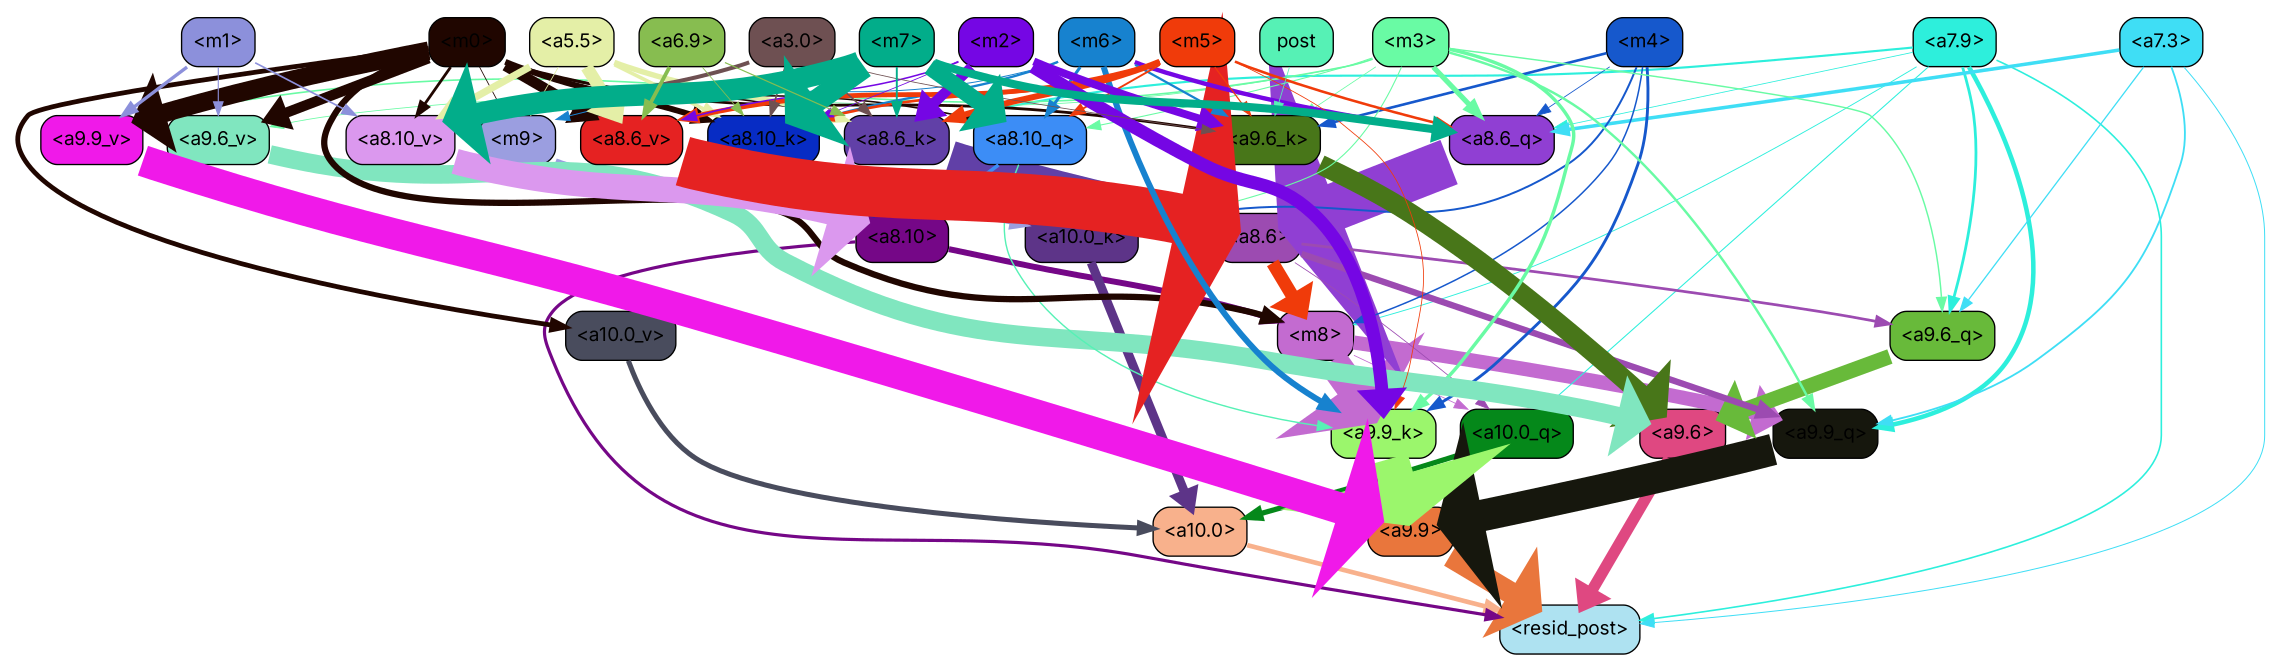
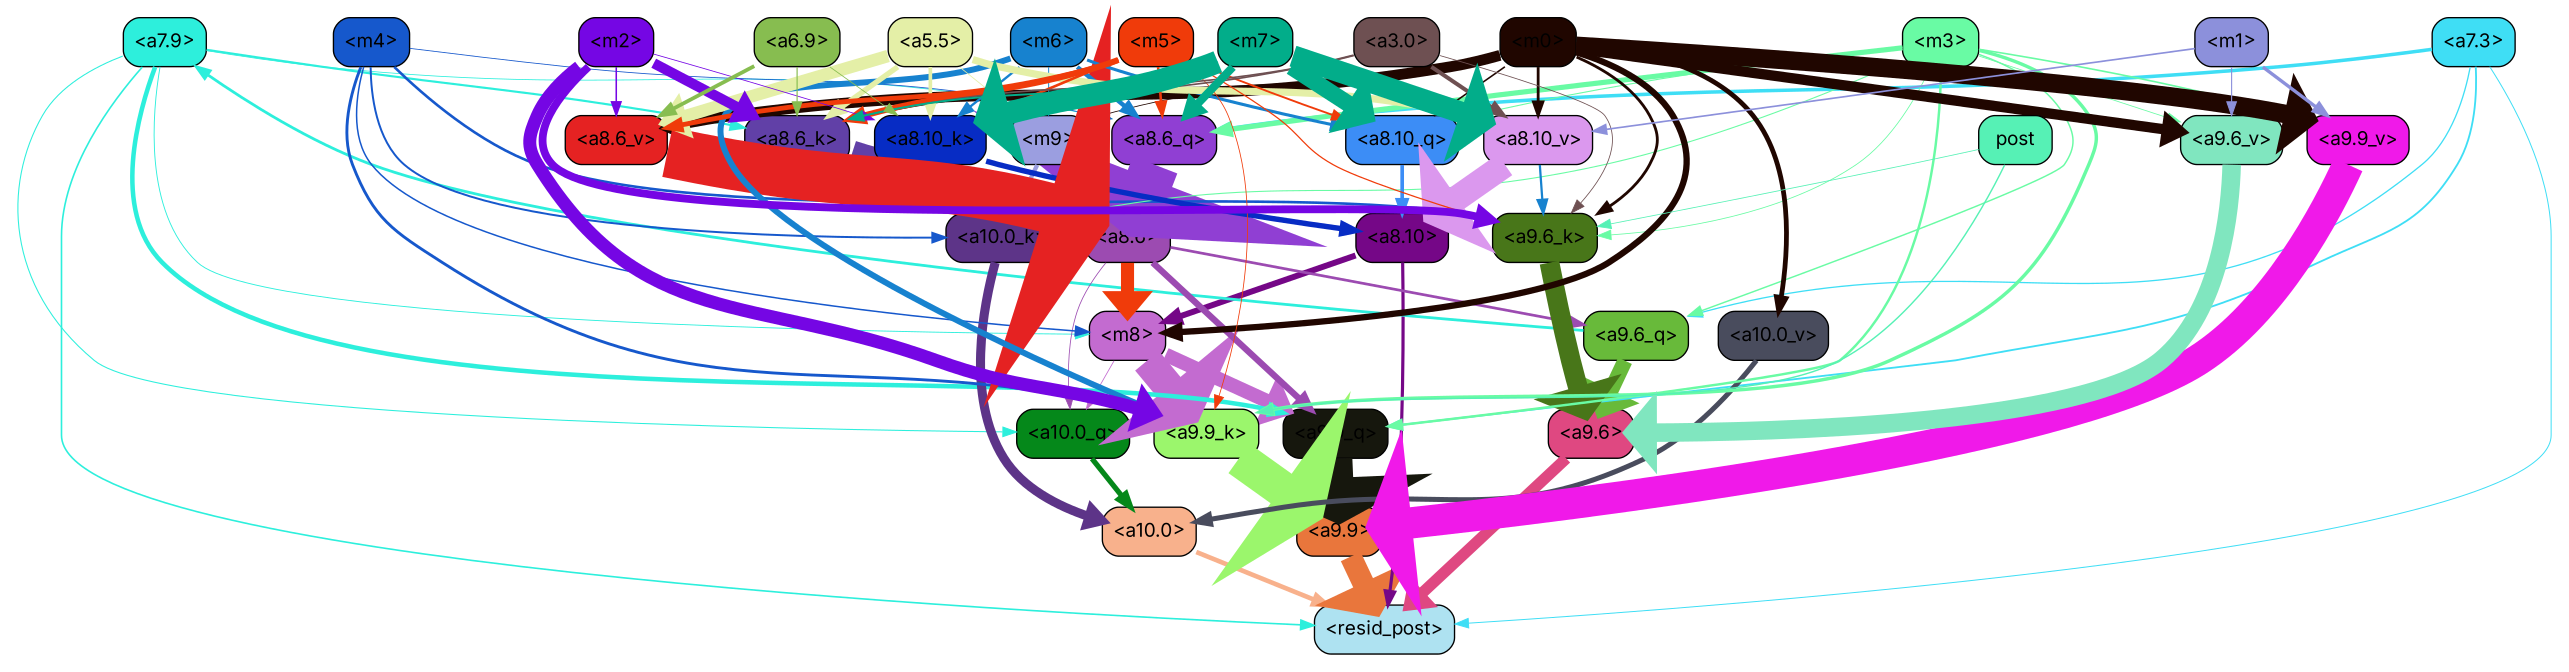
edge "<m6>" -> "<a9.6_k>": now "<a8.10_v>" -> "<a9.6_k>"
edge "<m6>" -> "<a8.6_q>": color #7506e4 -> #1782cf
edge "<a7.9>" -> "<a9.6_q>": reversed
edge "<a8.10_q>" -> "<a9.9_k>": now "post" -> "<a9.9_k>"
